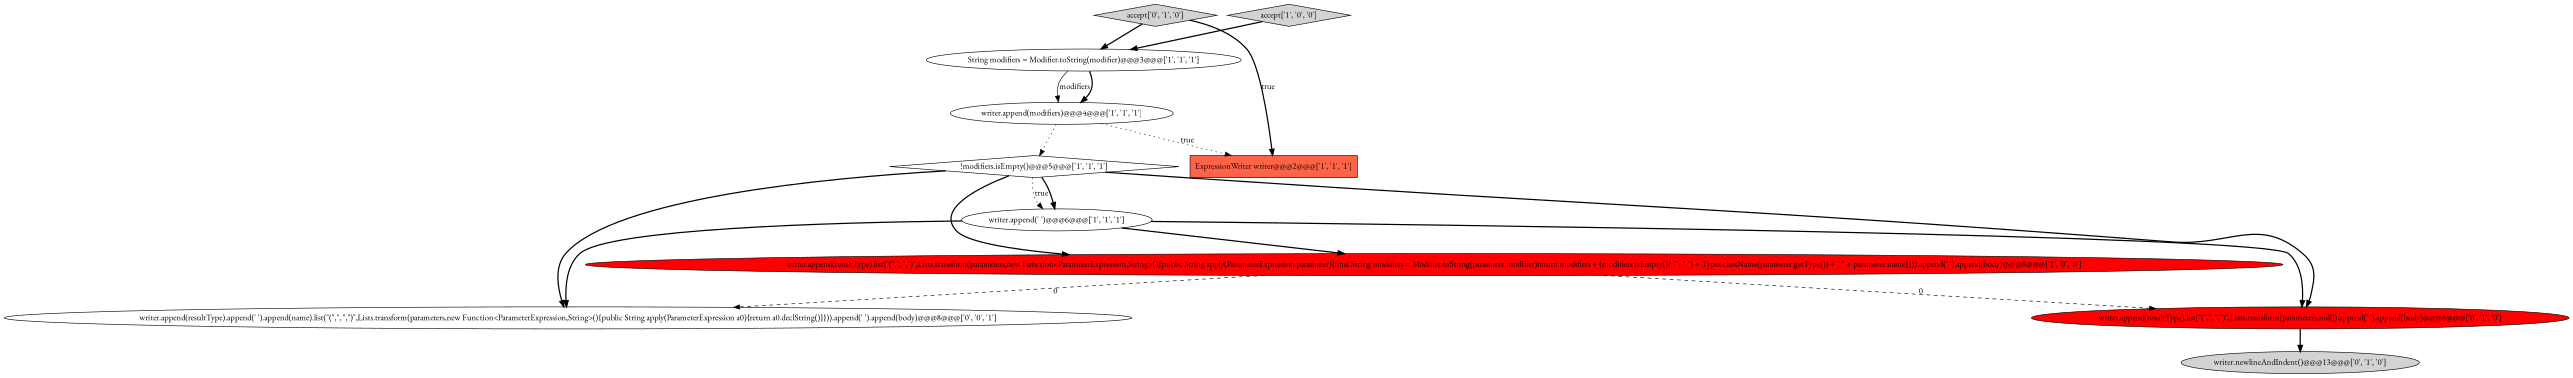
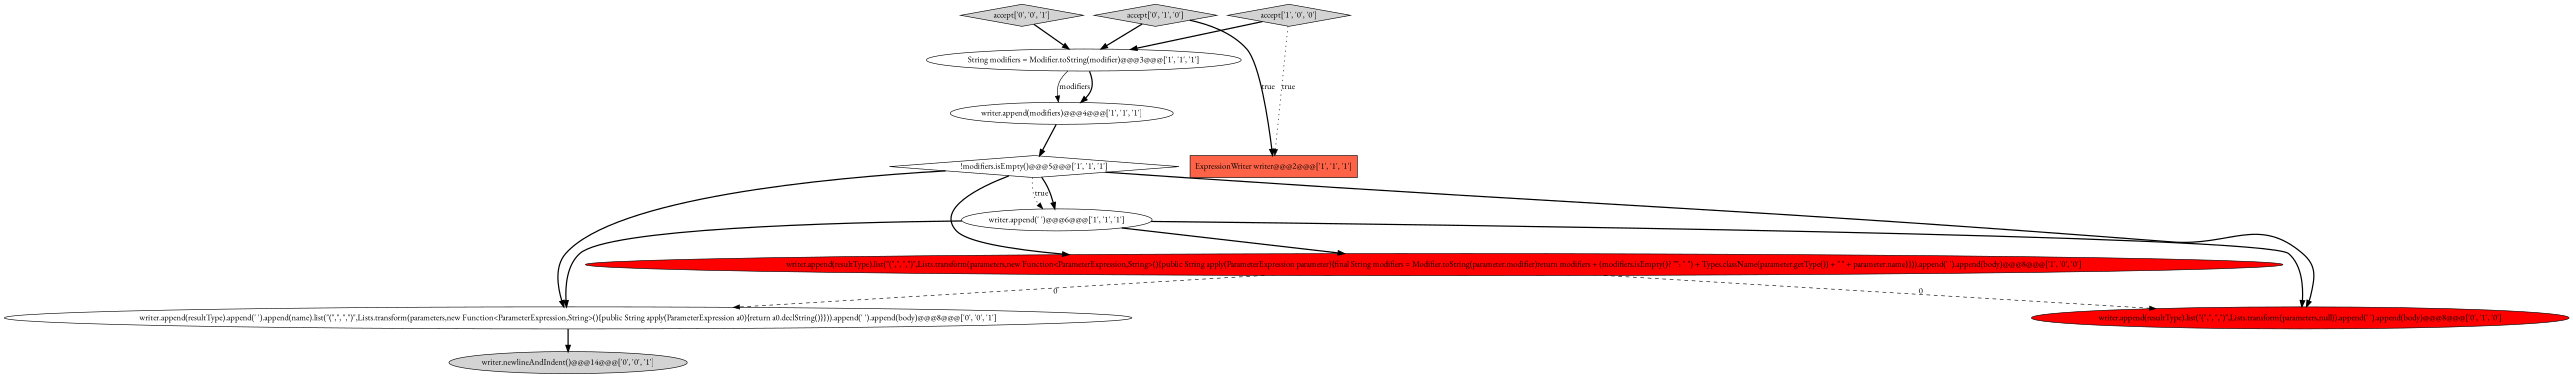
node "accept['0', '0', '1']": added
edge "writer.append(modifiers)@@@4@@@['1', '1', '1']" -> "!modifiers.isEmpty()@@@5@@@['1', '1', '1']": style dotted -> bold
edge "writer.append(modifiers)@@@4@@@['1', '1', '1']" -> "ExpressionWriter writer@@@2@@@['1', '1', '1']": now "accept['1', '0', '0']" -> "ExpressionWriter writer@@@2@@@['1', '1', '1']"
node "writer.newlineAndIndent()@@@14@@@['0', '0', '1']": added
node "writer.newlineAndIndent()@@@13@@@['0', '1', '0']": removed
